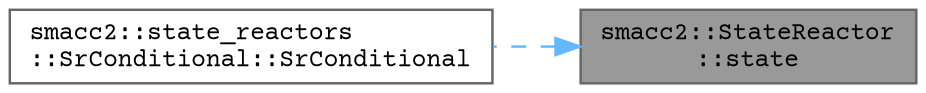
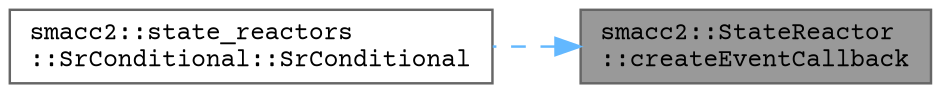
node "smacc2::StateReactor ::state": label "smacc2::StateReactor ::state" -> "smacc2::StateReactor ::createEventCallback"
